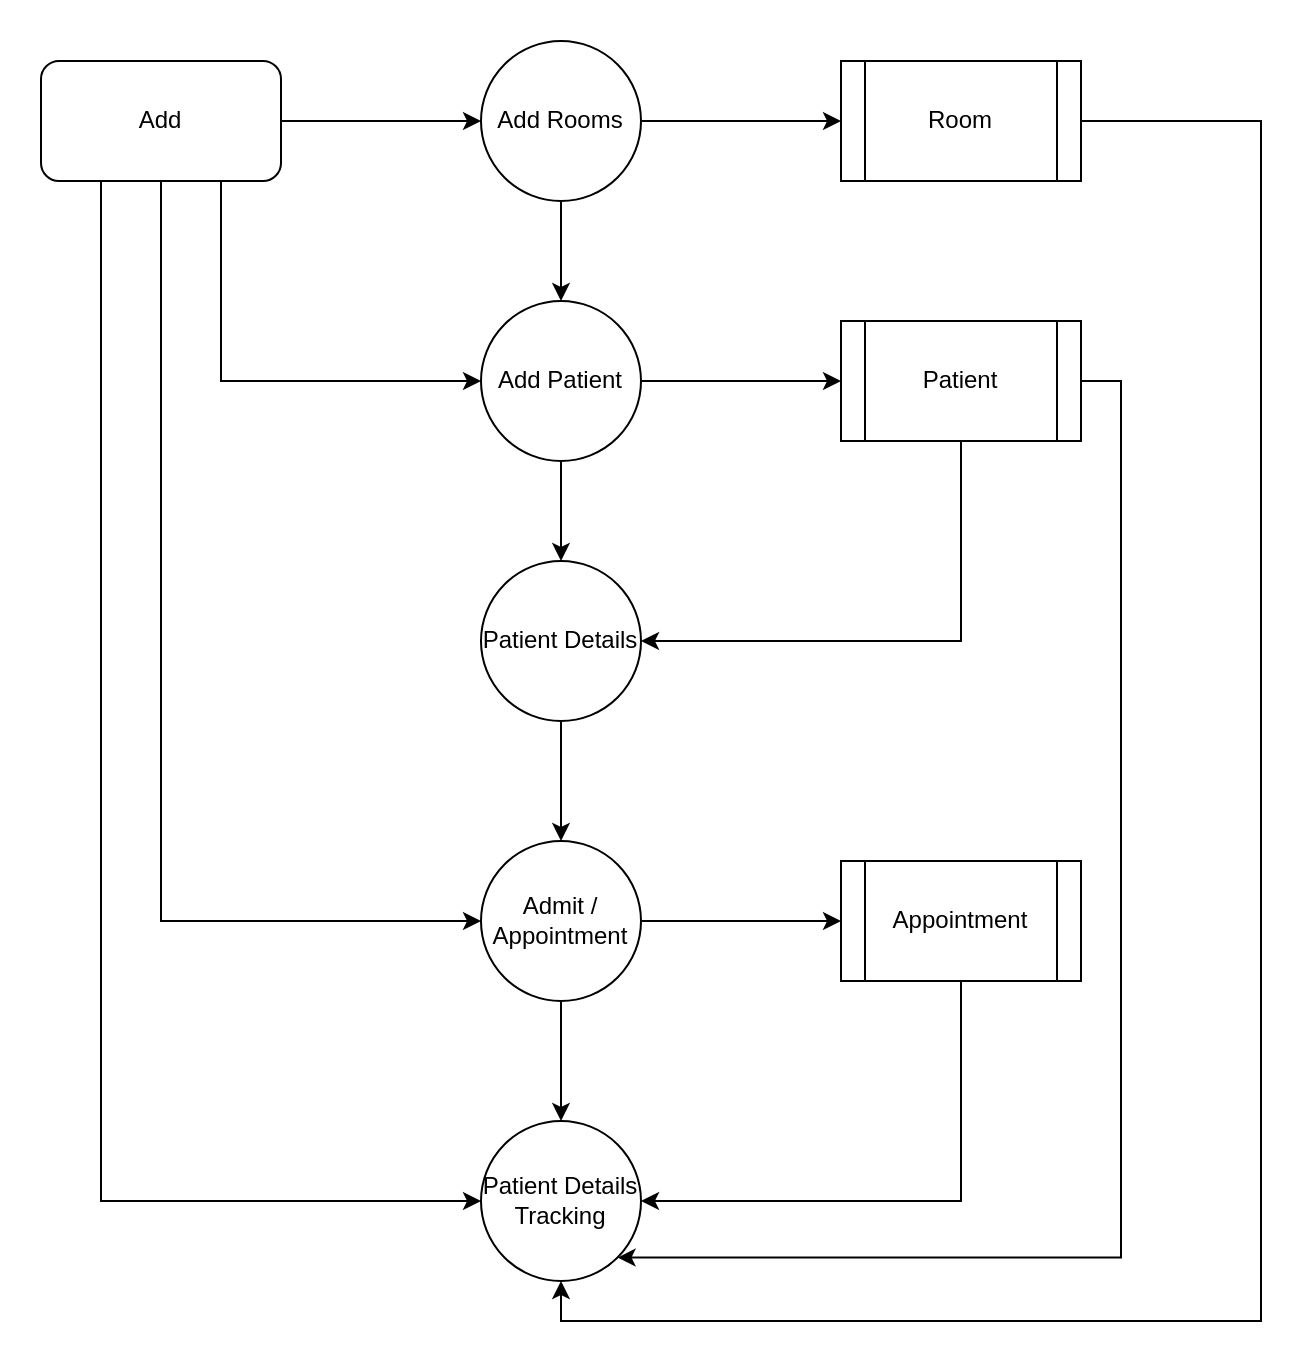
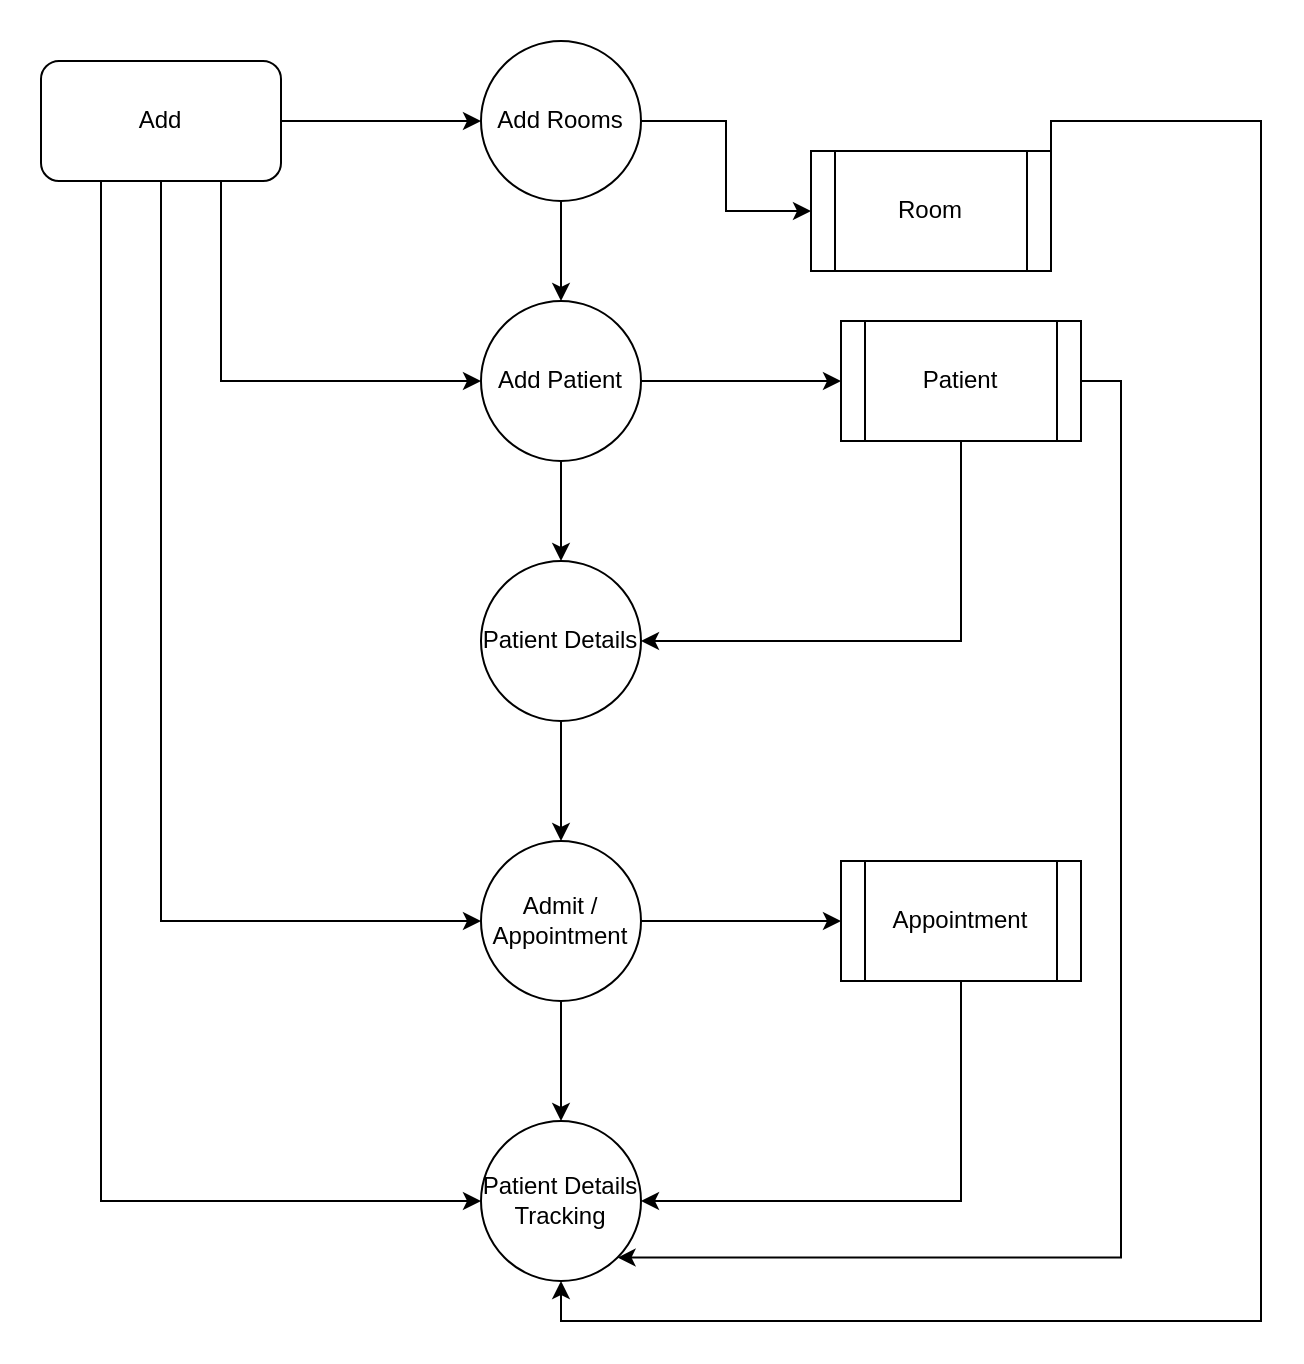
node "Room": moved (961, 121) -> (931, 211)
